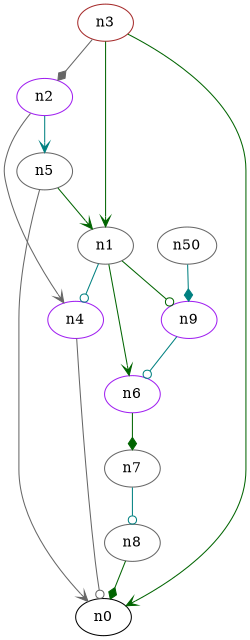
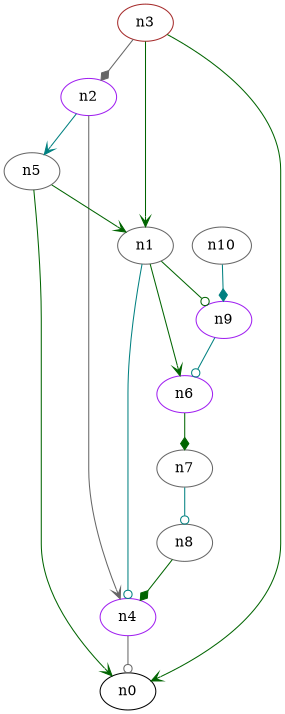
node "n50": label "n50" -> "n10"
edge "n5" -> "n0": color gray40 -> darkgreen
edge "n8" -> "n0": now "n8" -> "n4"
